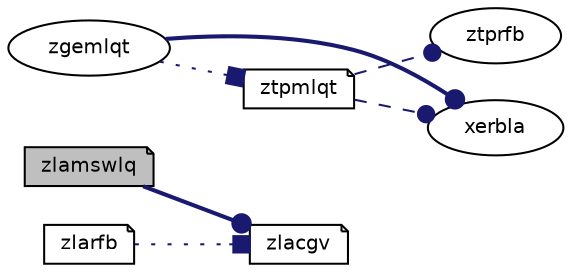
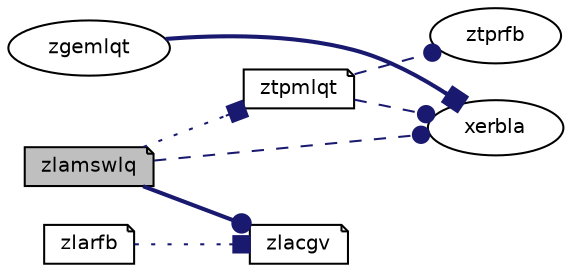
edge "zgemlqt" -> "xerbla": arrowhead dot -> box
edge "zgemlqt" -> "ztpmlqt": now "zlamswlq" -> "ztpmlqt"
edge "zlamswlq" -> "xerbla": added
